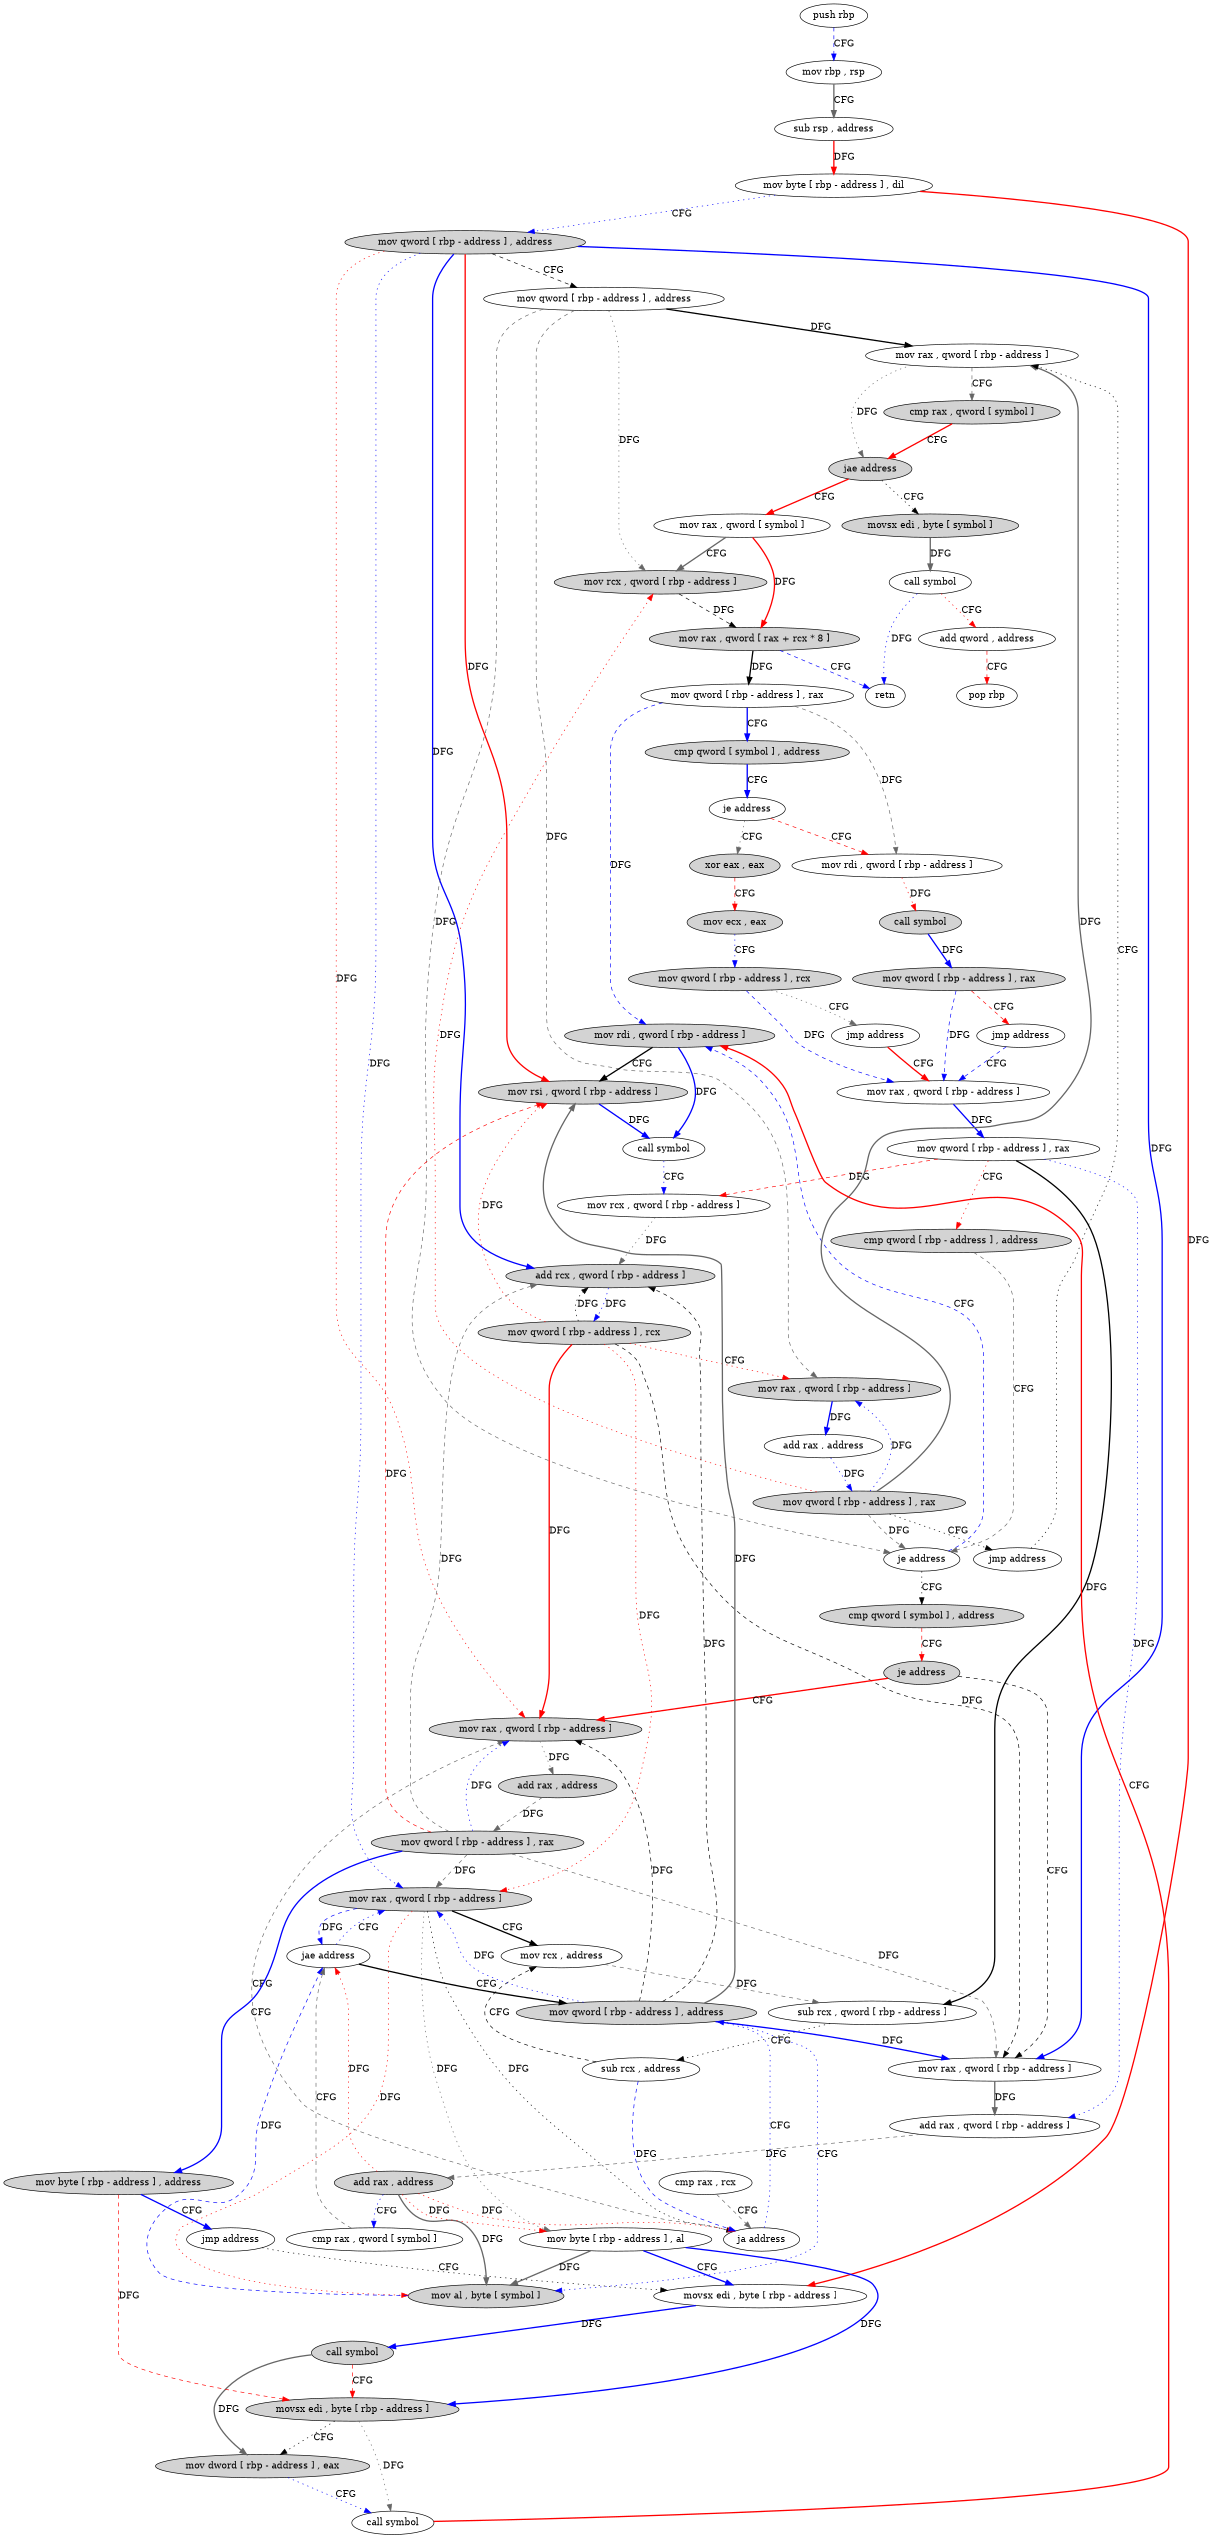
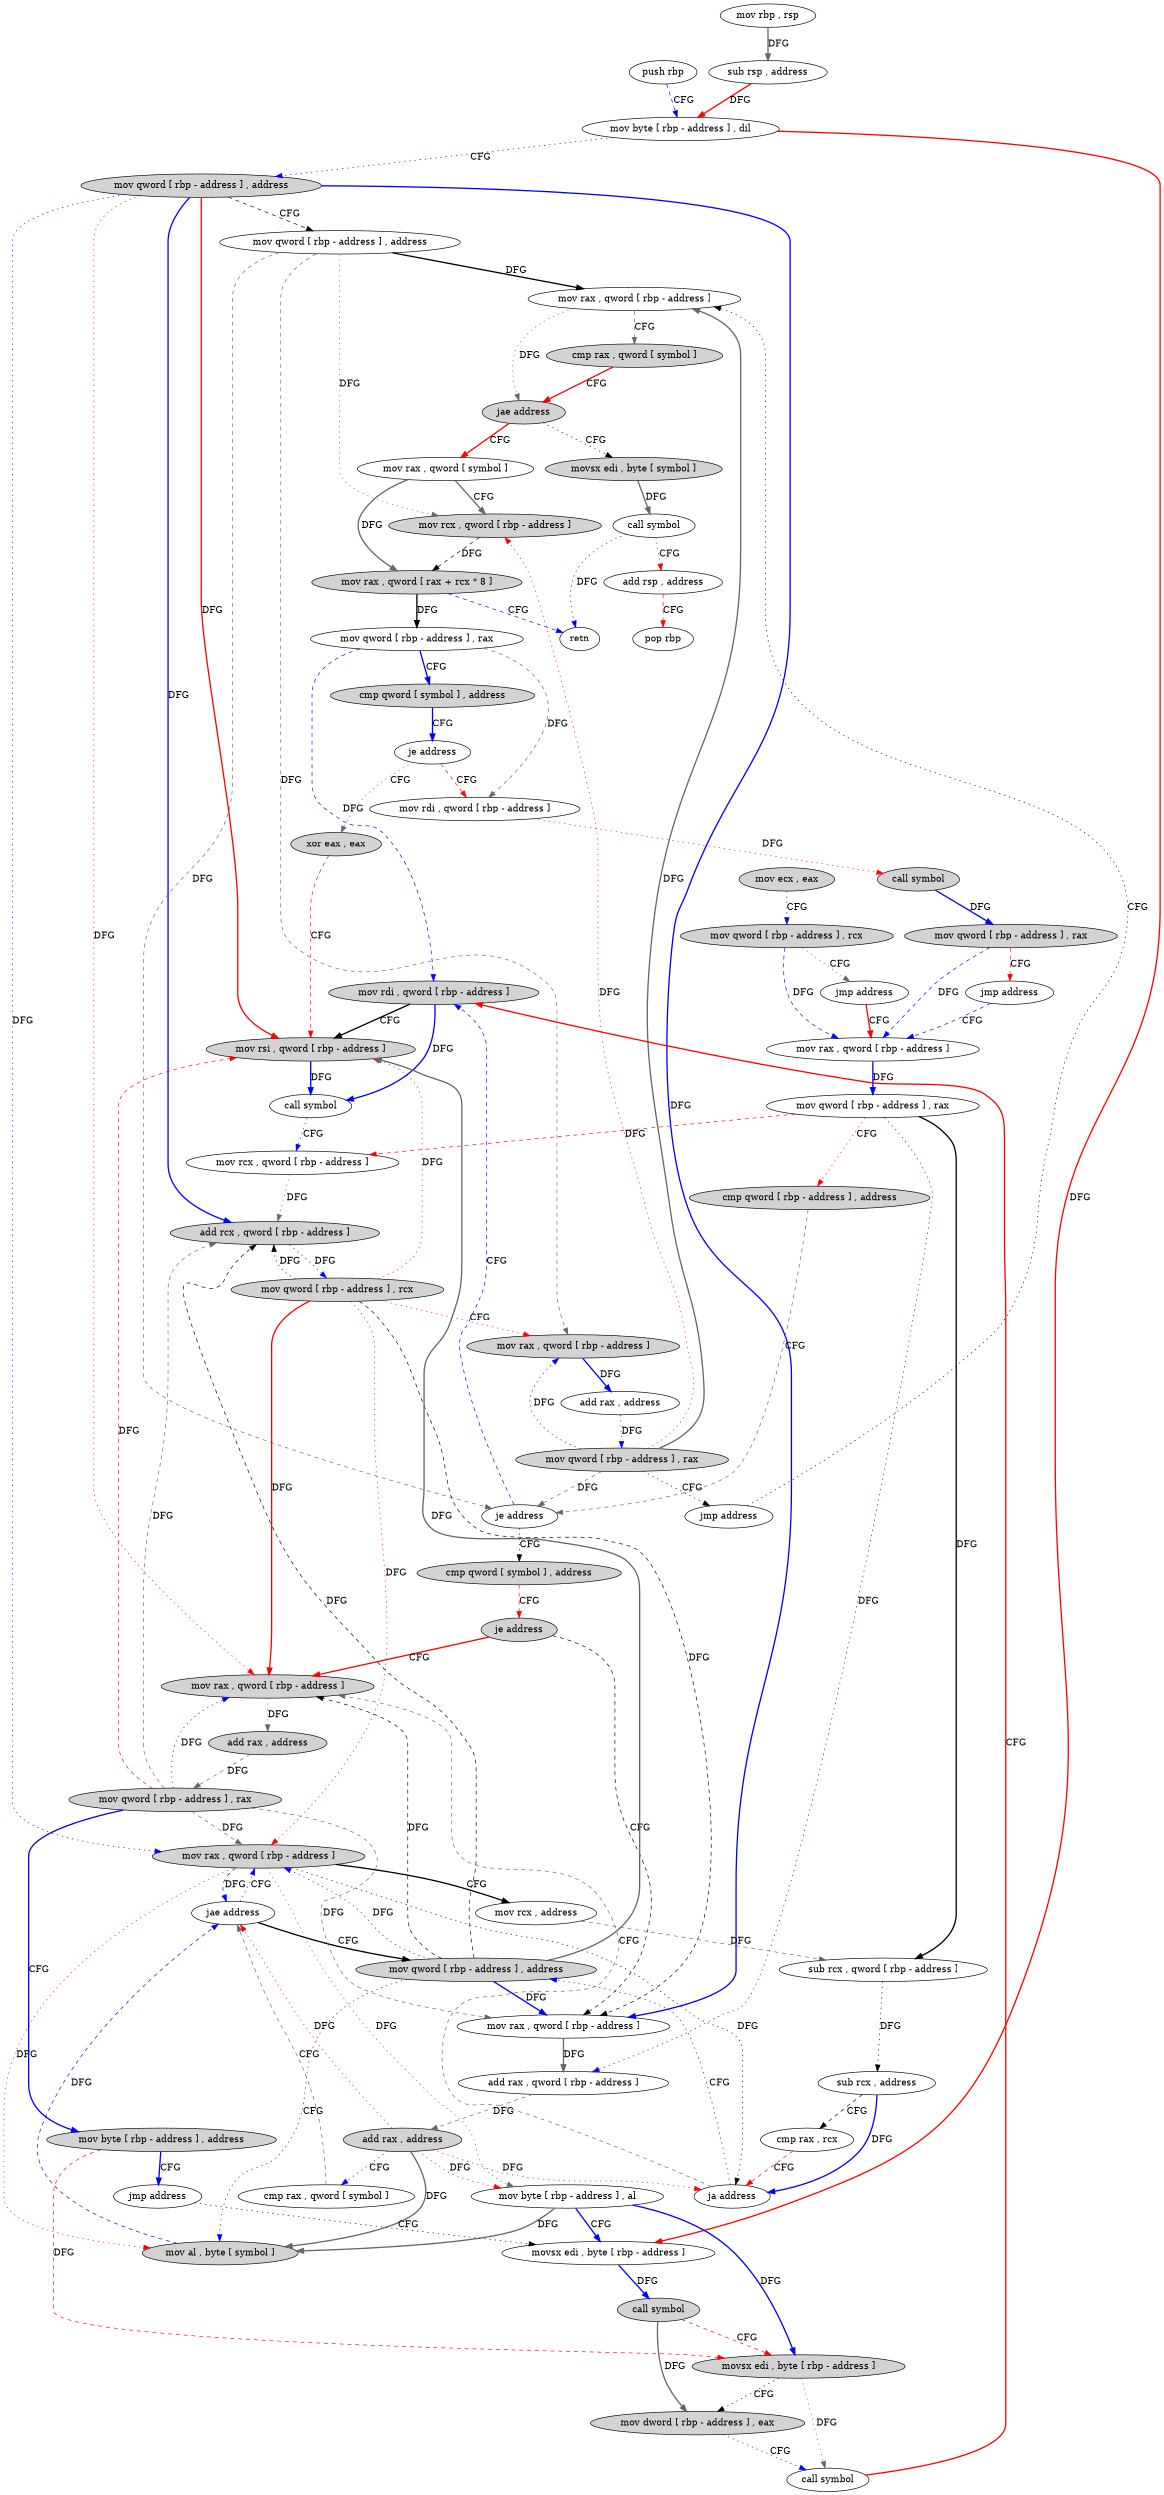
edge "push rbp" -> "mov rbp , rsp": now "push rbp" -> "mov byte [ rbp - address ] , dil"
edge "mov rbp , rsp" -> "sub rsp , address": label "CFG" -> "DFG"
edge "mov rax , qword [ symbol ]" -> "mov rax , qword [ rax + rcx * 8 ]": color red -> gray40
node "add qword , address": label "add qword , address" -> "add rsp , address"
edge "xor eax , eax" -> "mov ecx , eax": now "xor eax , eax" -> "mov rsi , qword [ rbp - address ]"
edge "sub rcx , address" -> "mov rcx , address": now "sub rcx , address" -> "cmp rax , rcx"
edge "sub rcx , qword [ rbp - address ]" -> "sub rcx , address": label "CFG" -> "DFG"
edge "sub rcx , address" -> "ja address": style dashed -> bold
edge "cmp rax , rcx" -> "ja address": color gray40 -> red
